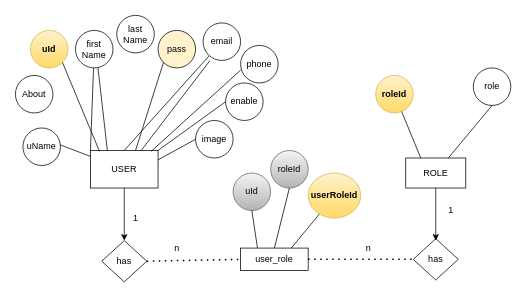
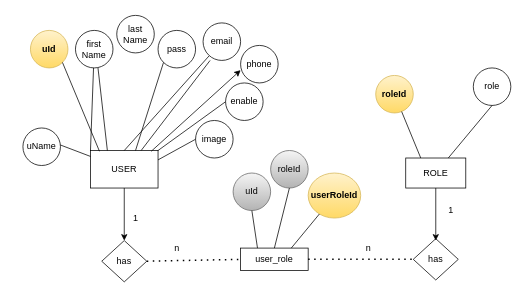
node "pass": fillcolor #fff2cc -> #ffffff
edge "phone" -- "USER": arrowhead none -> classic
node "About": removed
